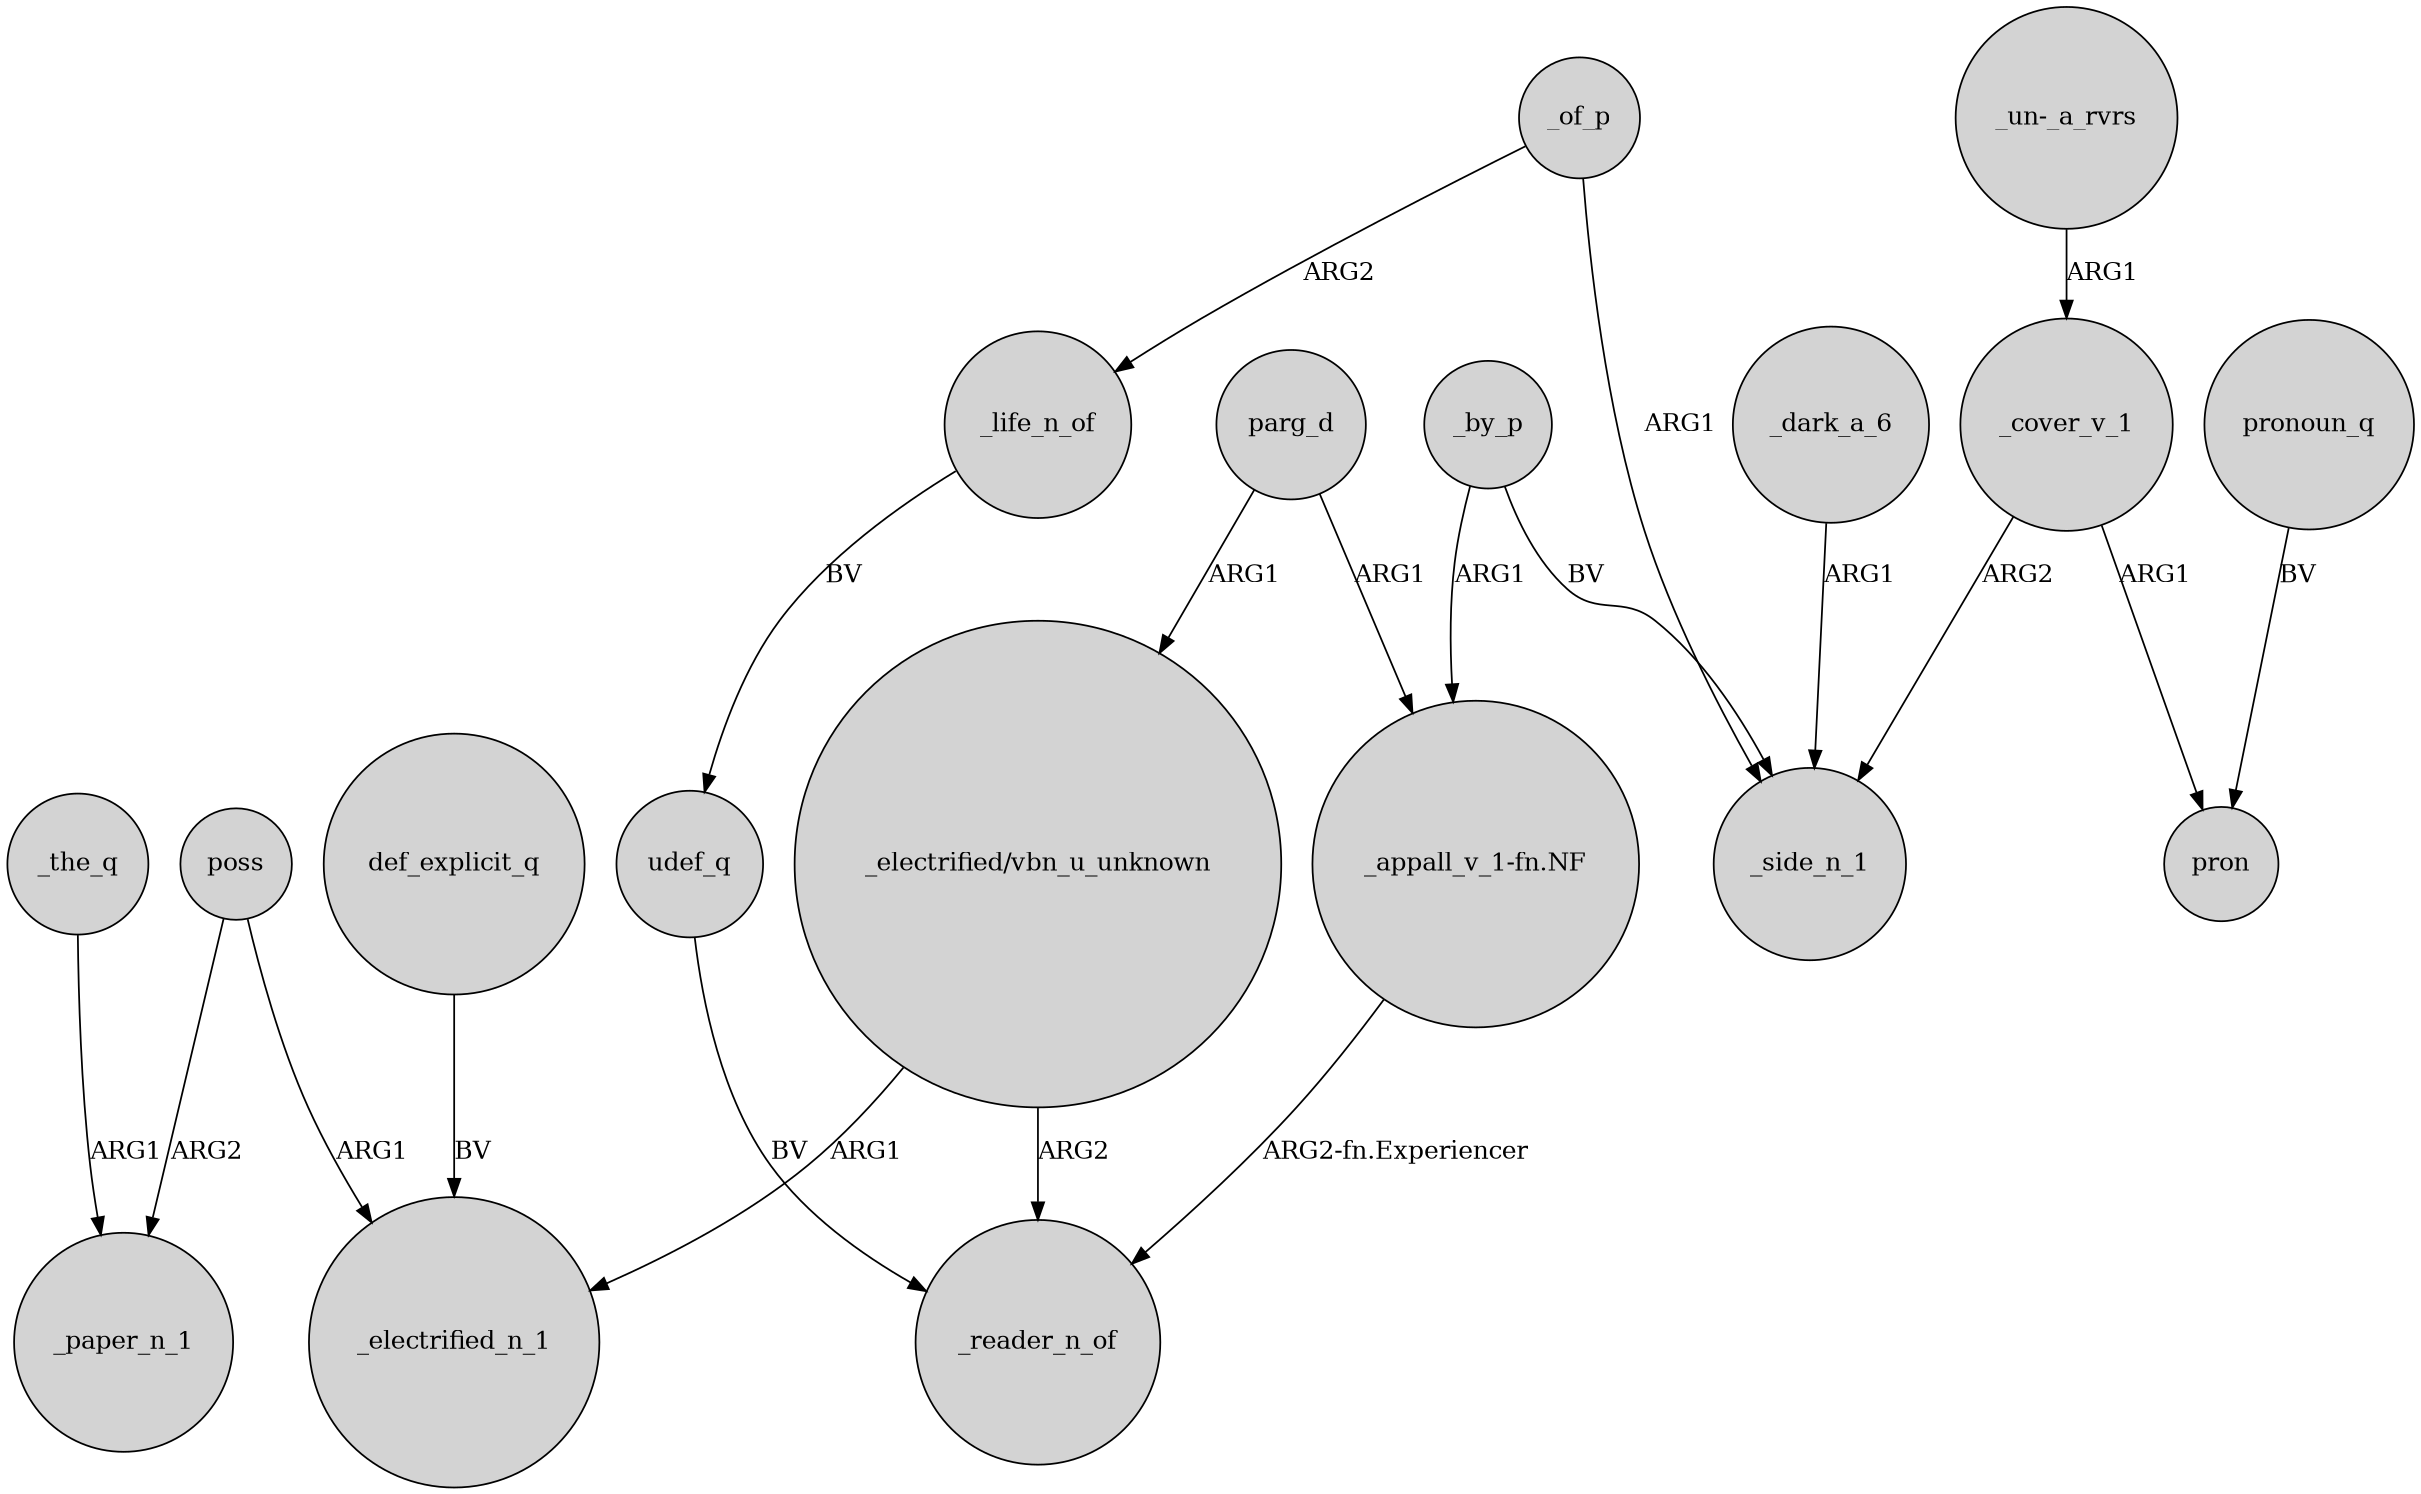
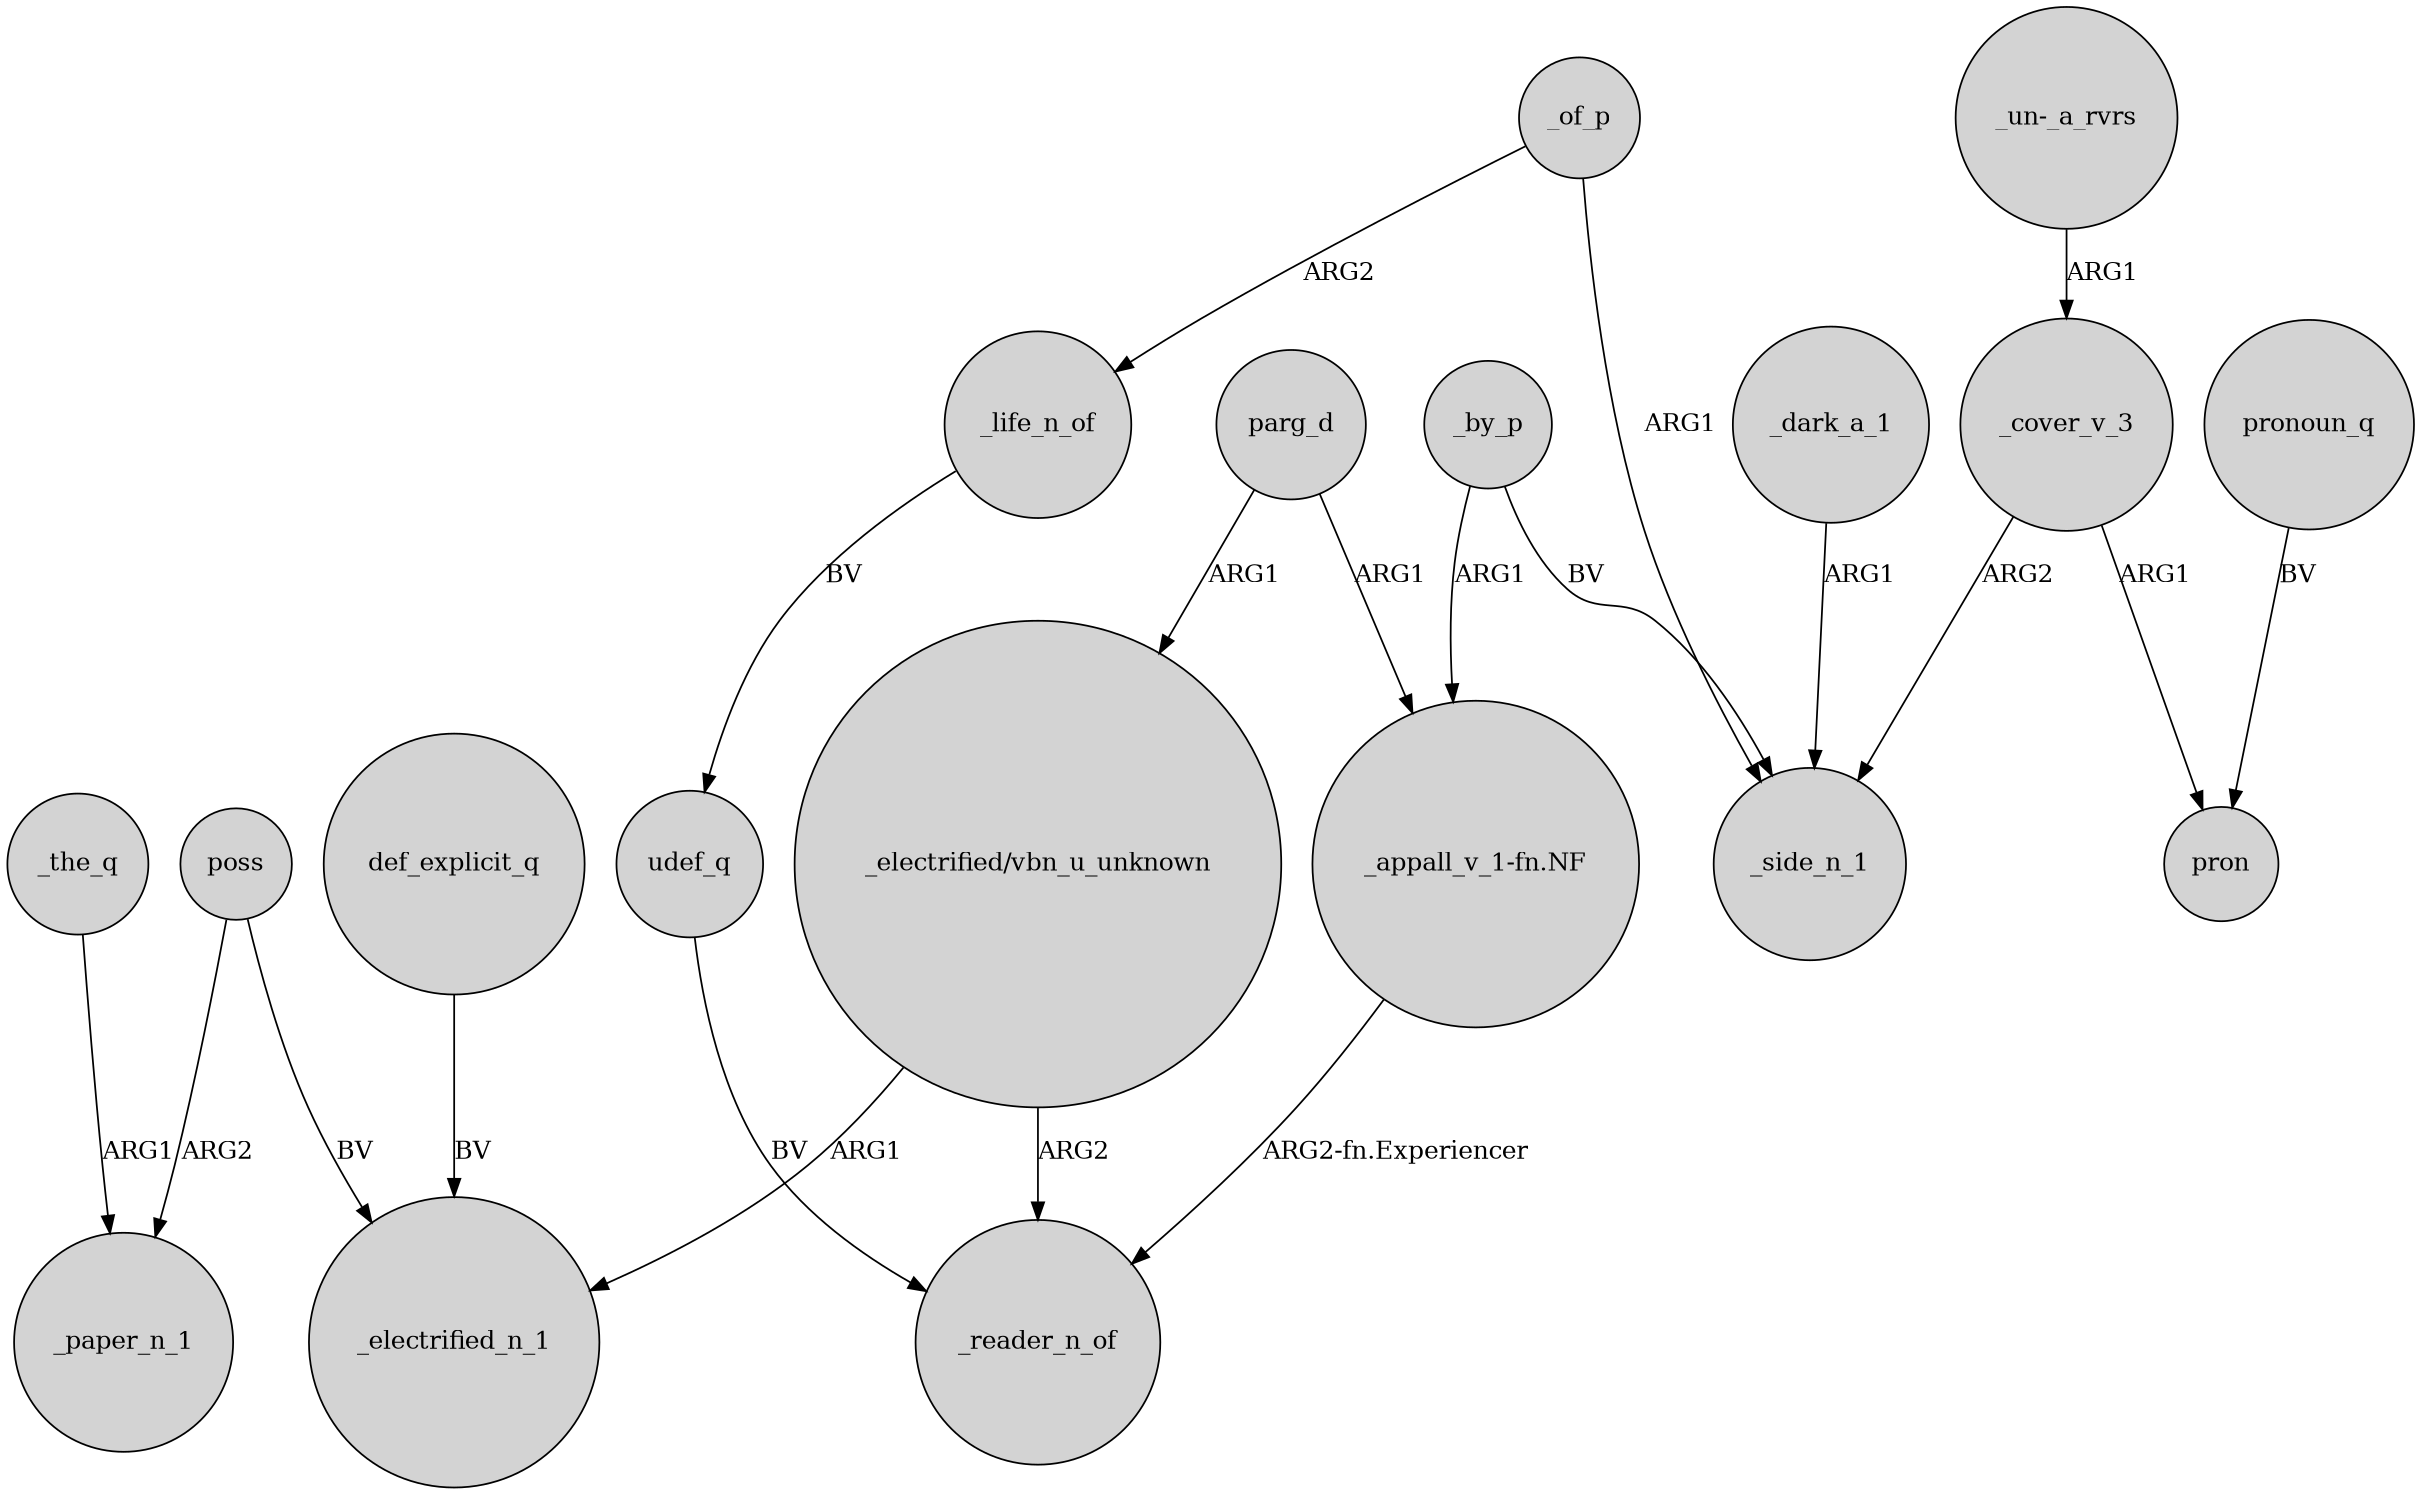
node "_dark_a_6": label "_dark_a_6" -> "_dark_a_1"
node "_cover_v_1": label "_cover_v_1" -> "_cover_v_3"
edge "poss" -> "_electrified_n_1": label "ARG1" -> "BV"
